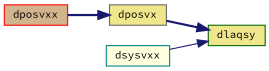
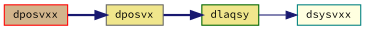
edge "dsysvxx" -> "dlaqsy": reversed
